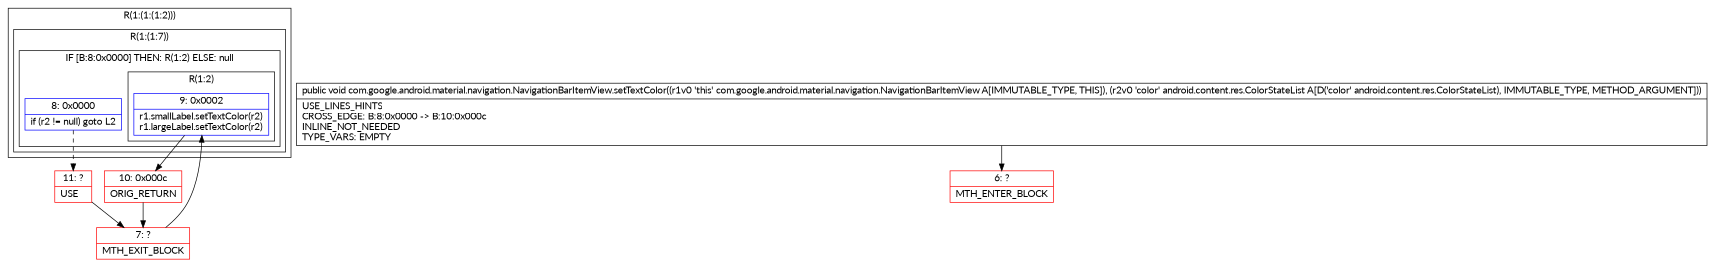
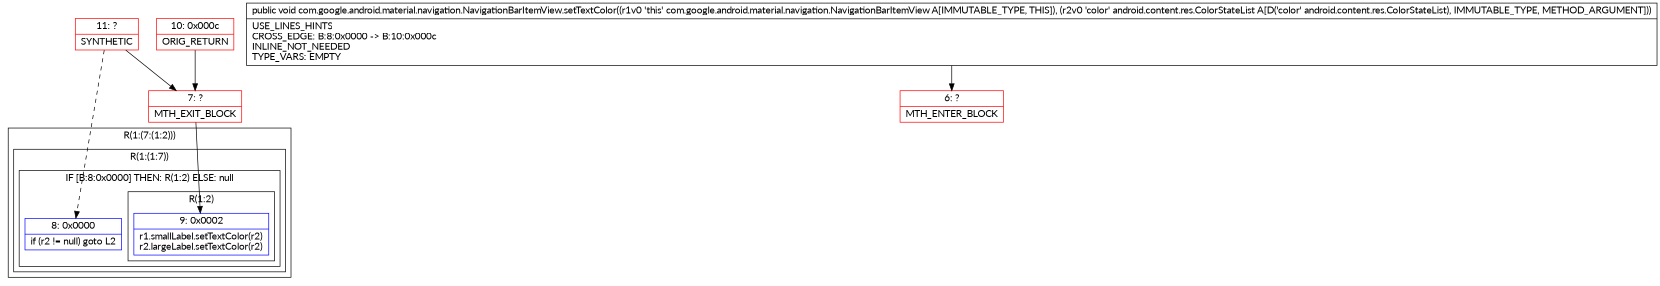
cluster "R(1:(1:(1:2)))": label "R(1:(1:(1:2)))" -> "R(1:(7:(1:2)))"
node "9: 0x0002": text "r1.largeLabel.setTextColor(r2)" -> "r2.largeLabel.setTextColor(r2)"
edge "8: 0x0000" -> "11: ?": reversed
edge "9: 0x0002" -> "10: 0x000c": removed
node "11: ?": text "USE" -> "SYNTHETIC"
